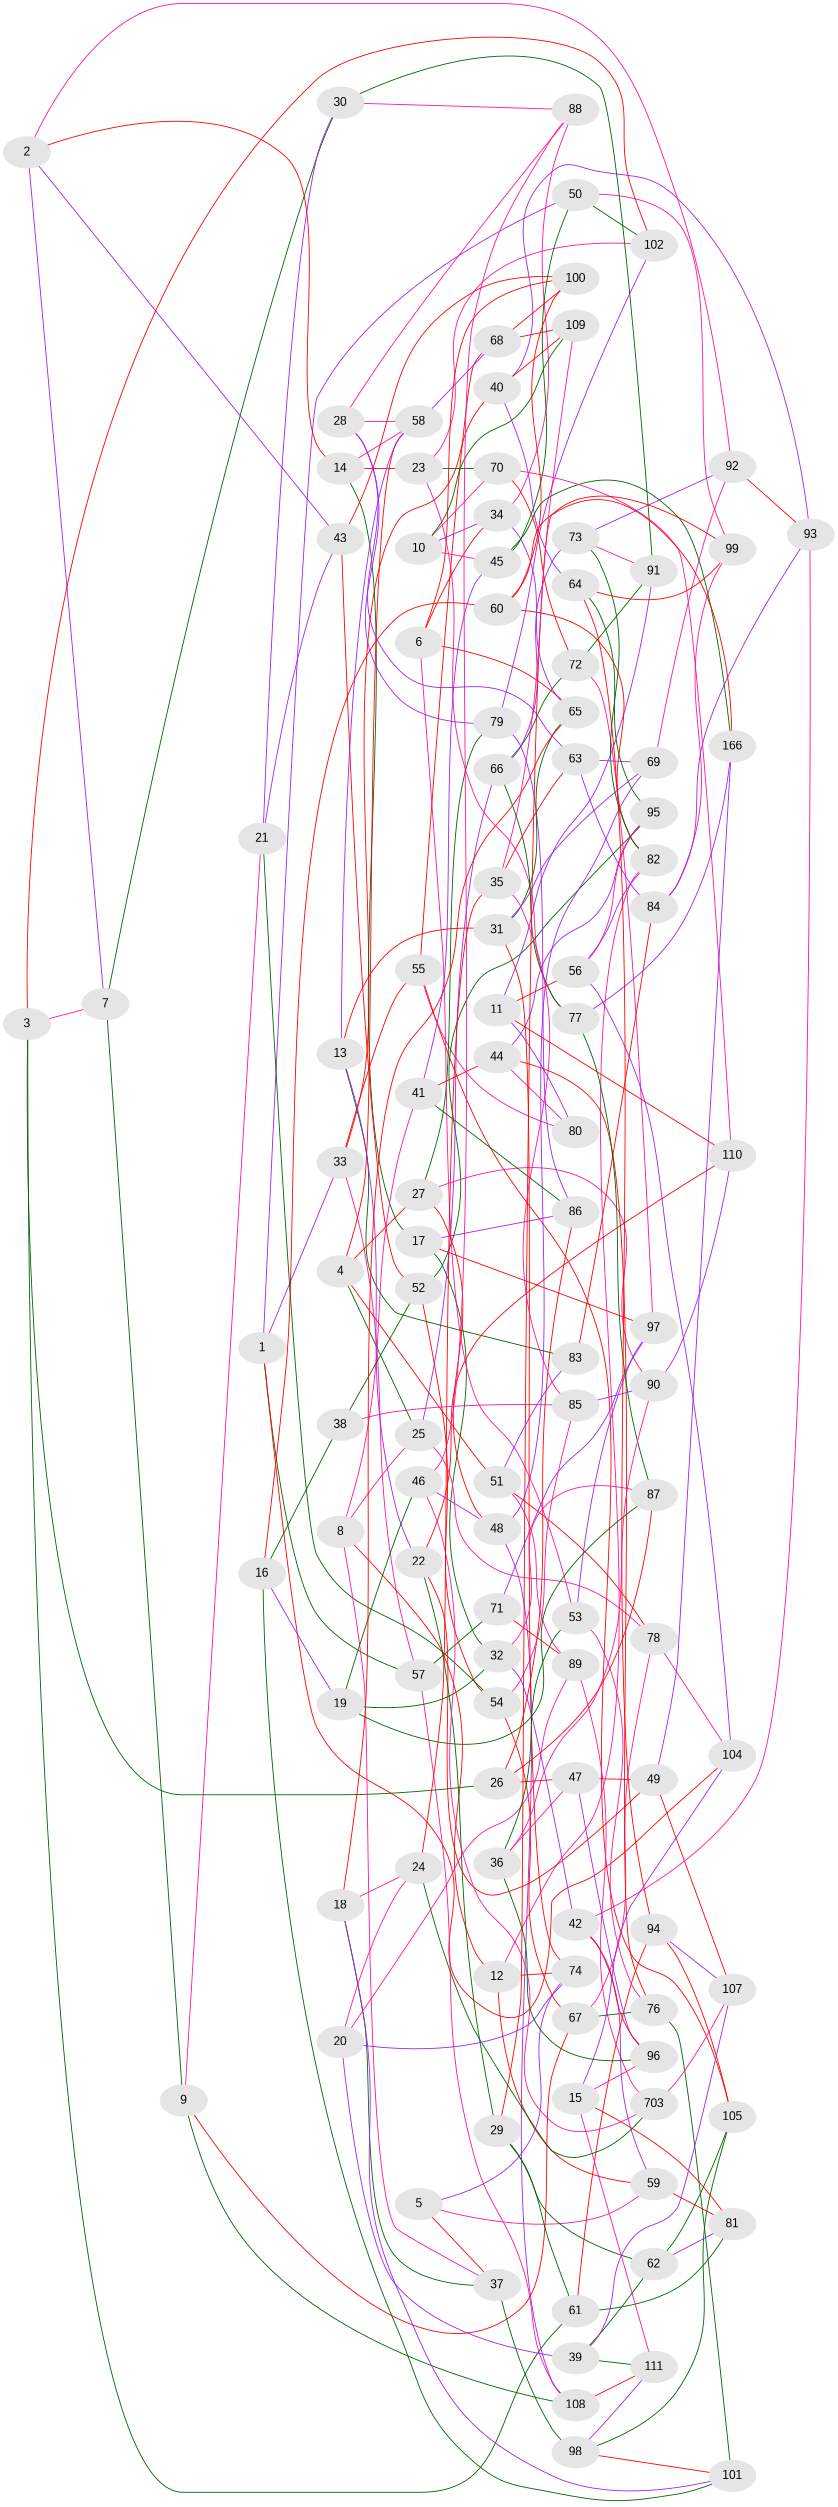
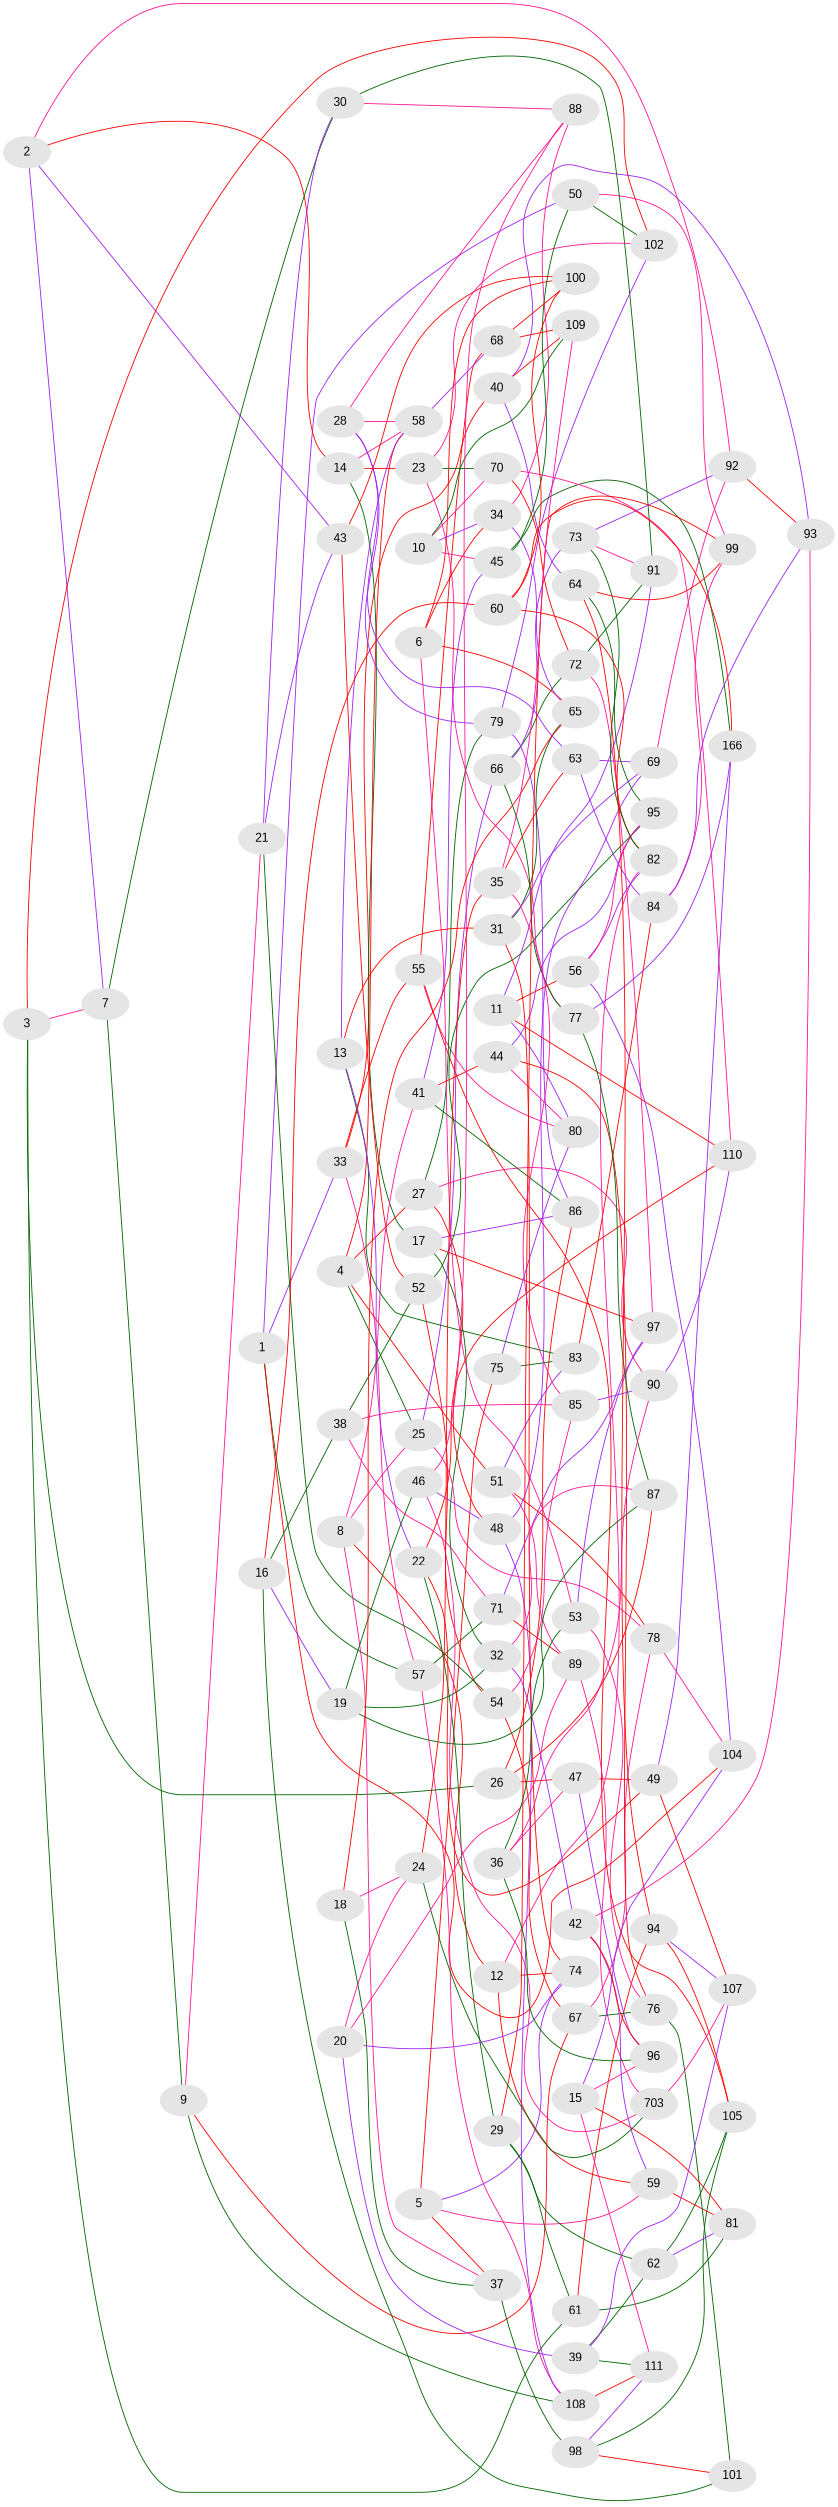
node "75": added
edge "38" -- "71": added
edge "18" -- "101": removed
